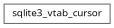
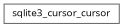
node "sqlite3_vtab_cursor": label "sqlite3_vtab_cursor" -> "sqlite3_cursor_cursor"
